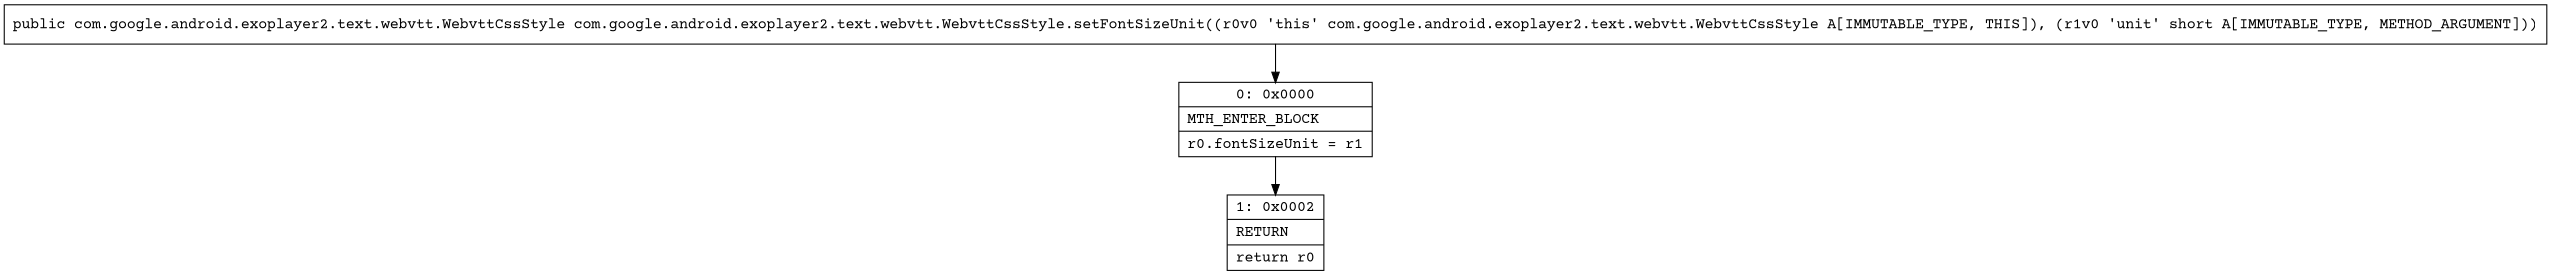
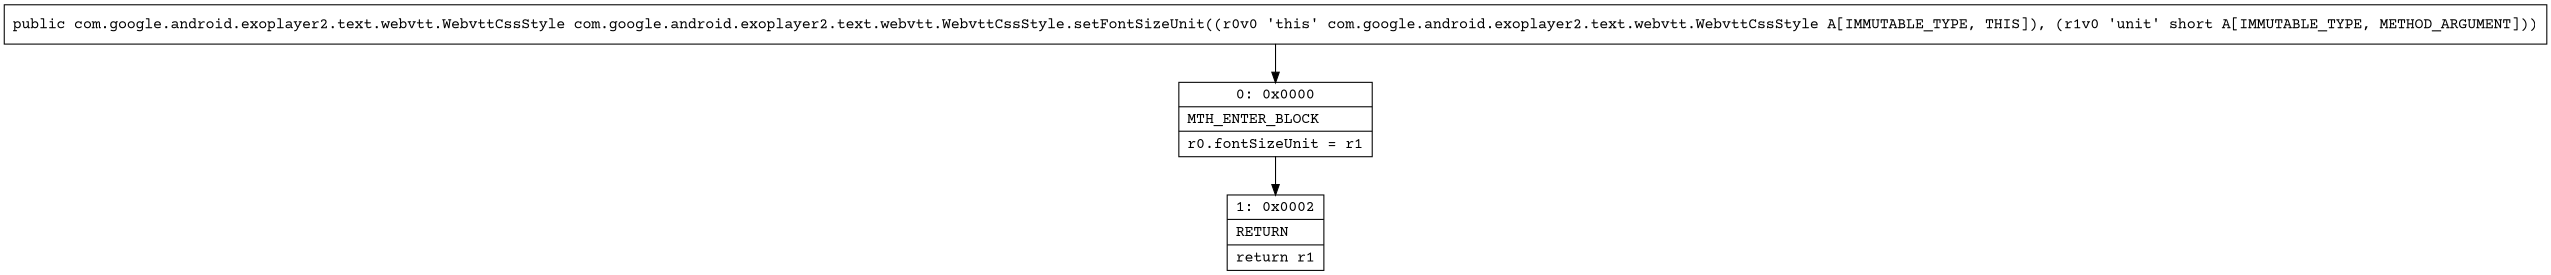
node "1: 0x0002": text "return r0" -> "return r1"
